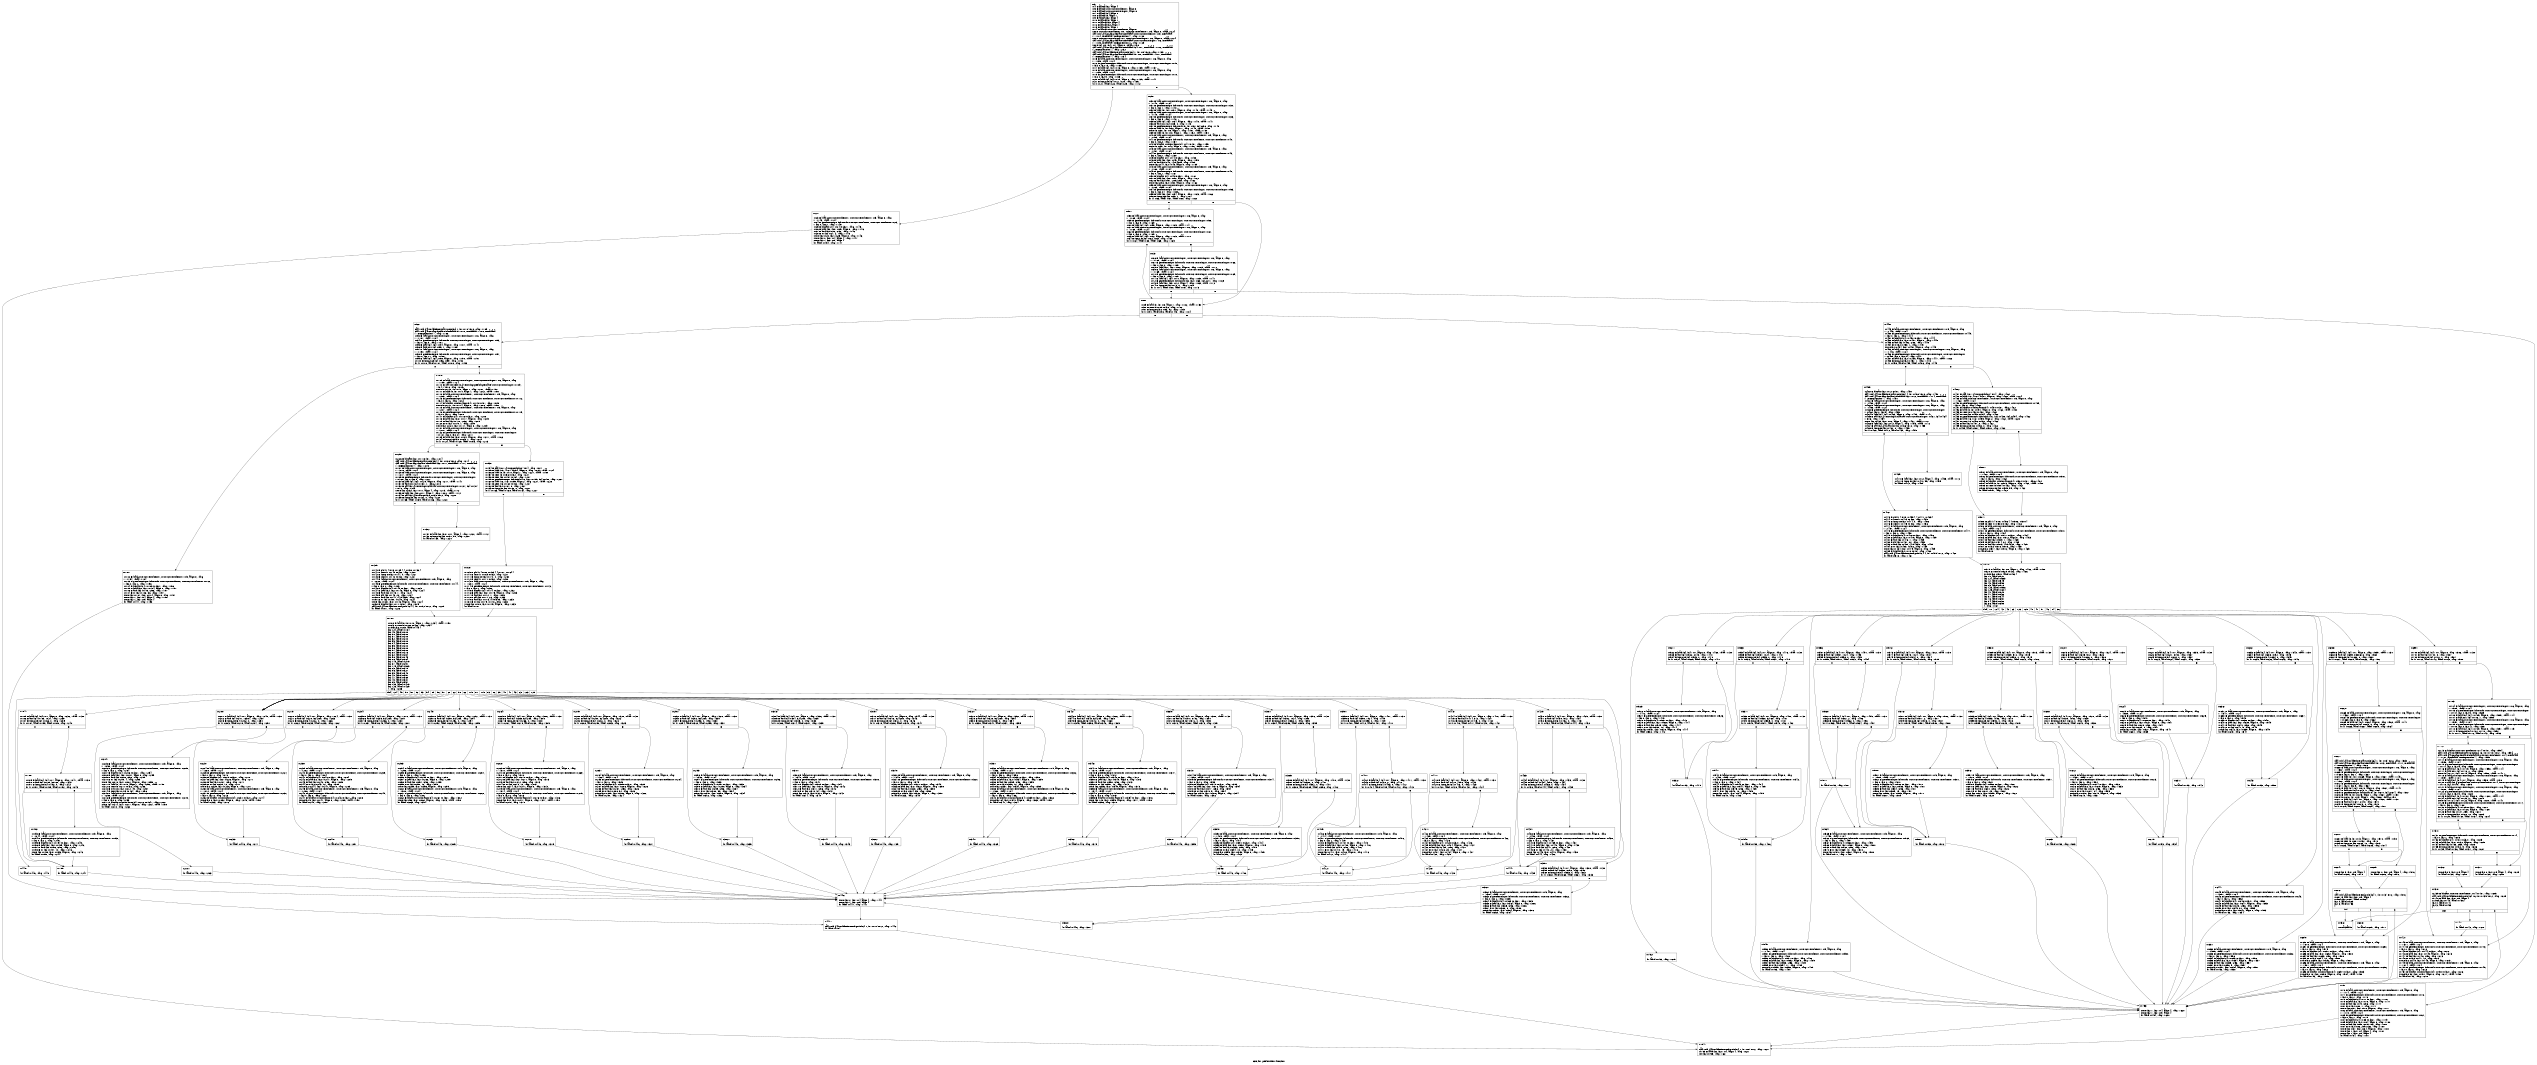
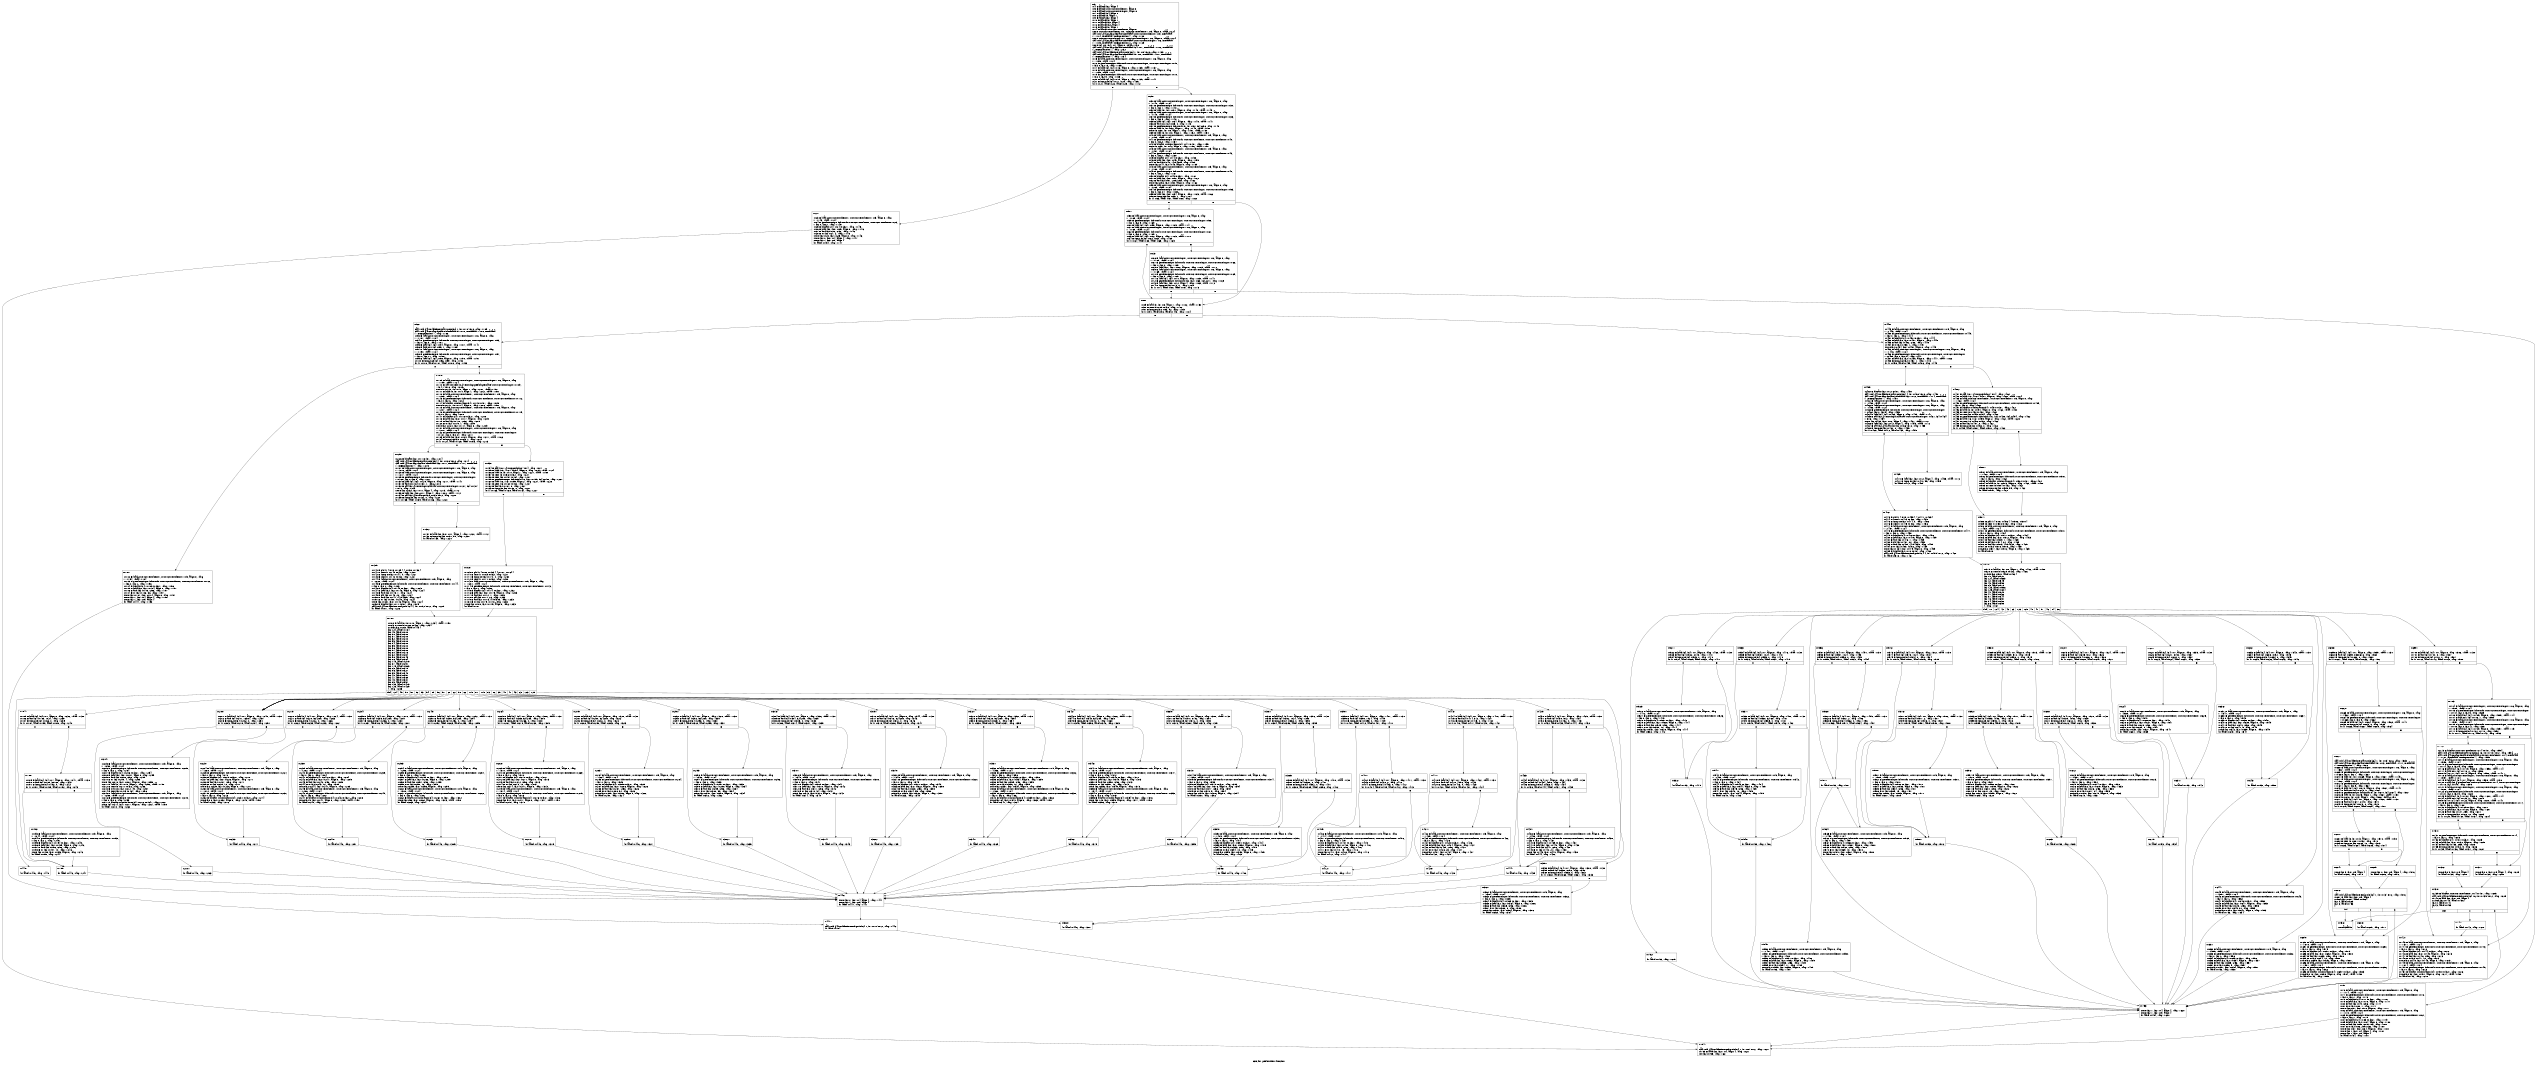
edge "%571:" -> "%564:": reversed
edge "%188:" -> "%192:": removed
edge "%368:" -> "%446:": reversed
